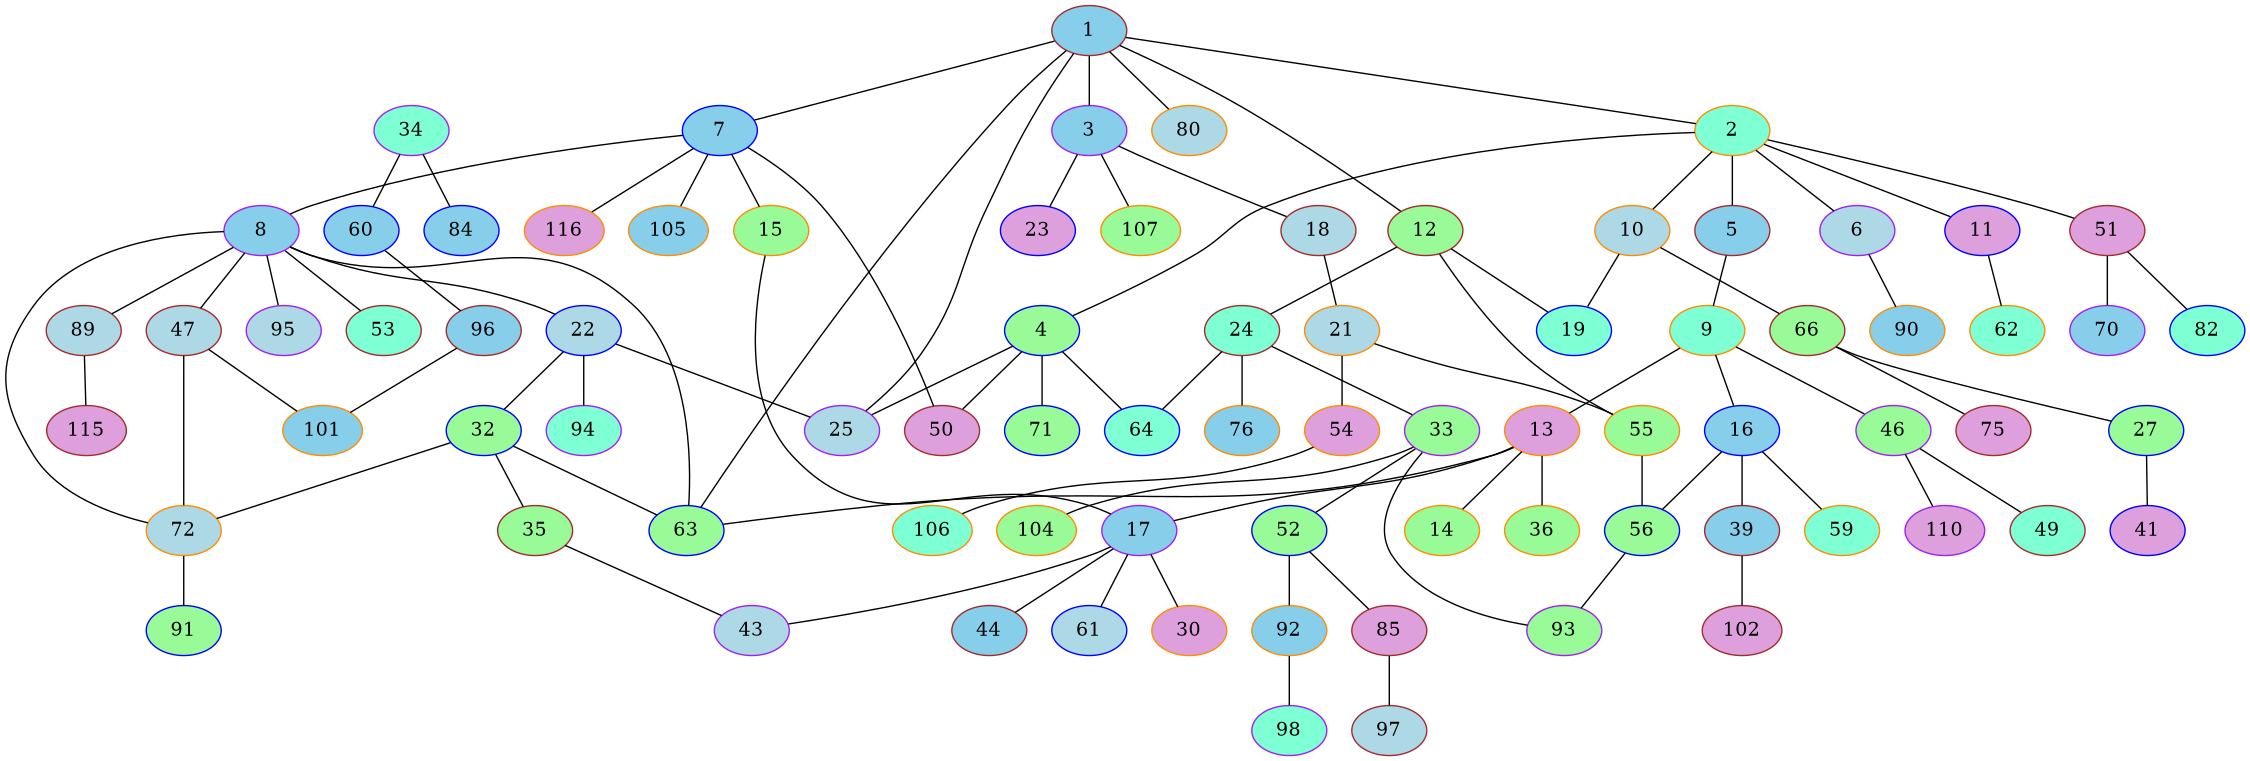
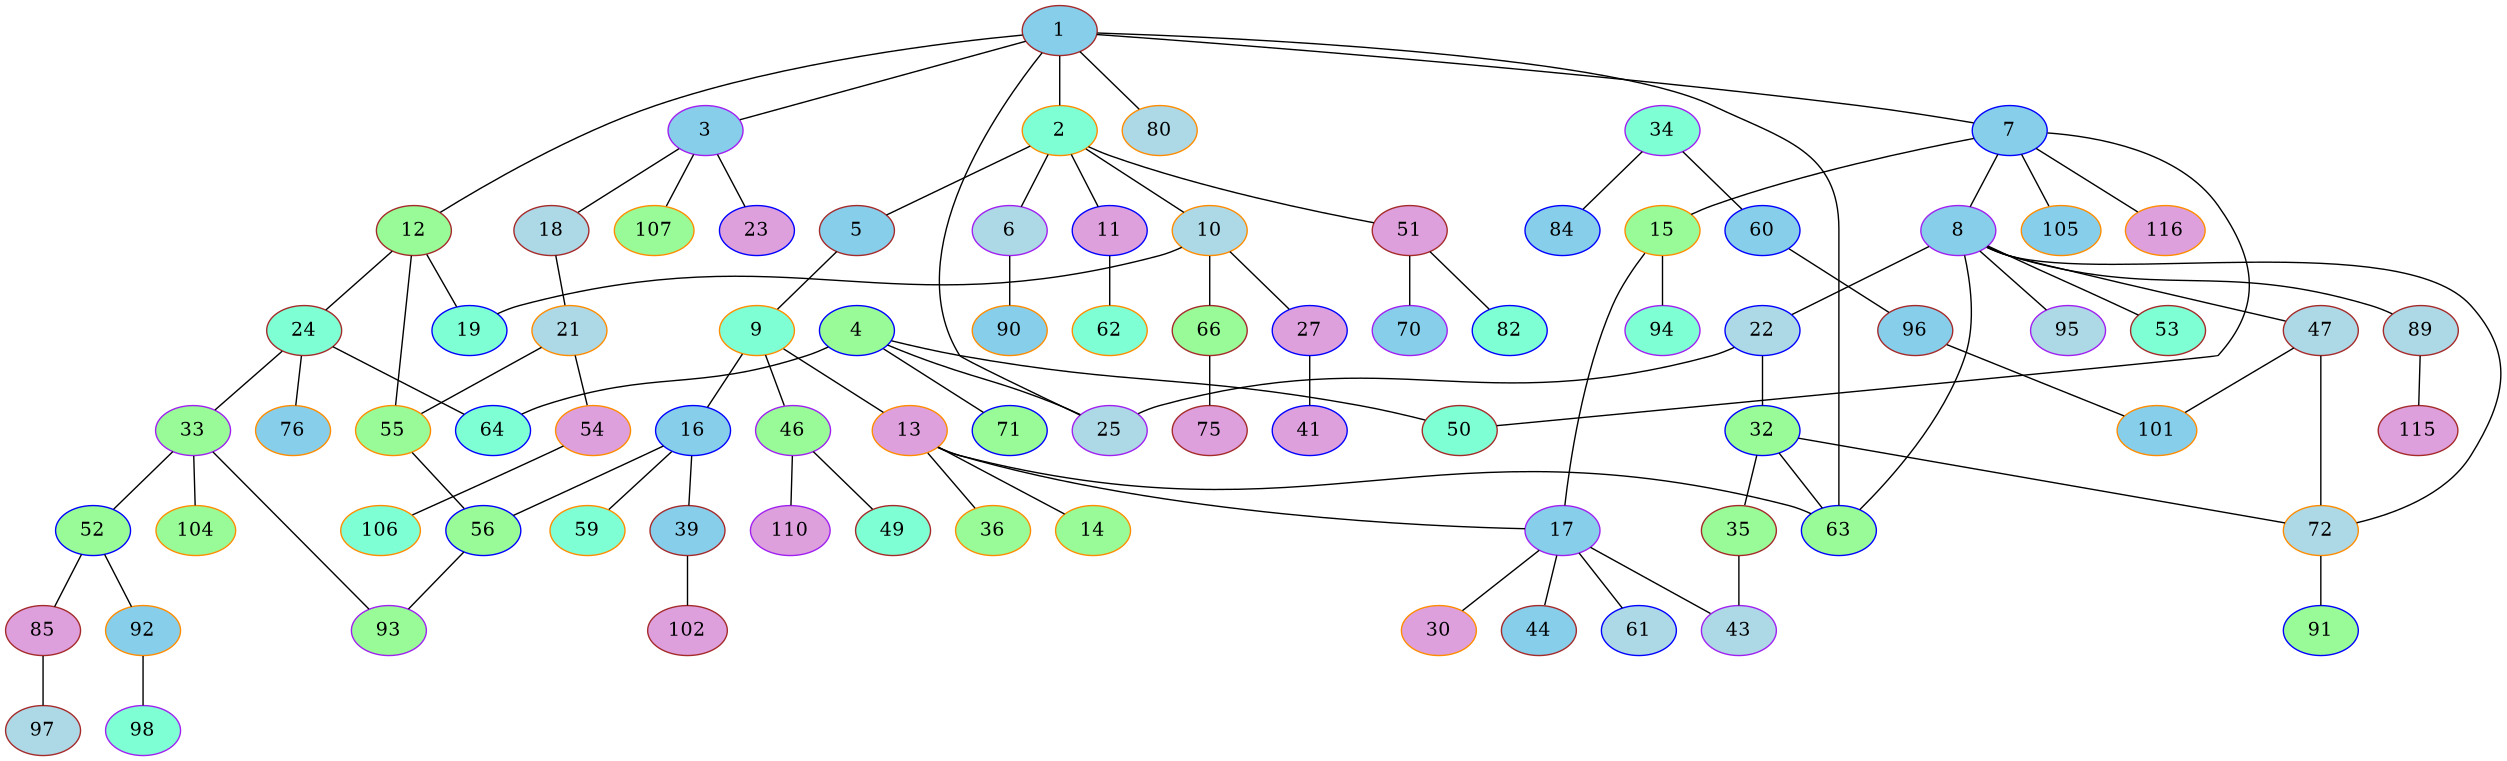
edge "2" -- "4": removed
edge "22" -- "94": now "15" -- "94"
edge "66" -- "27": now "10" -- "27"
node "50": fillcolor plum -> aquamarine
node "27": fillcolor palegreen -> plum
